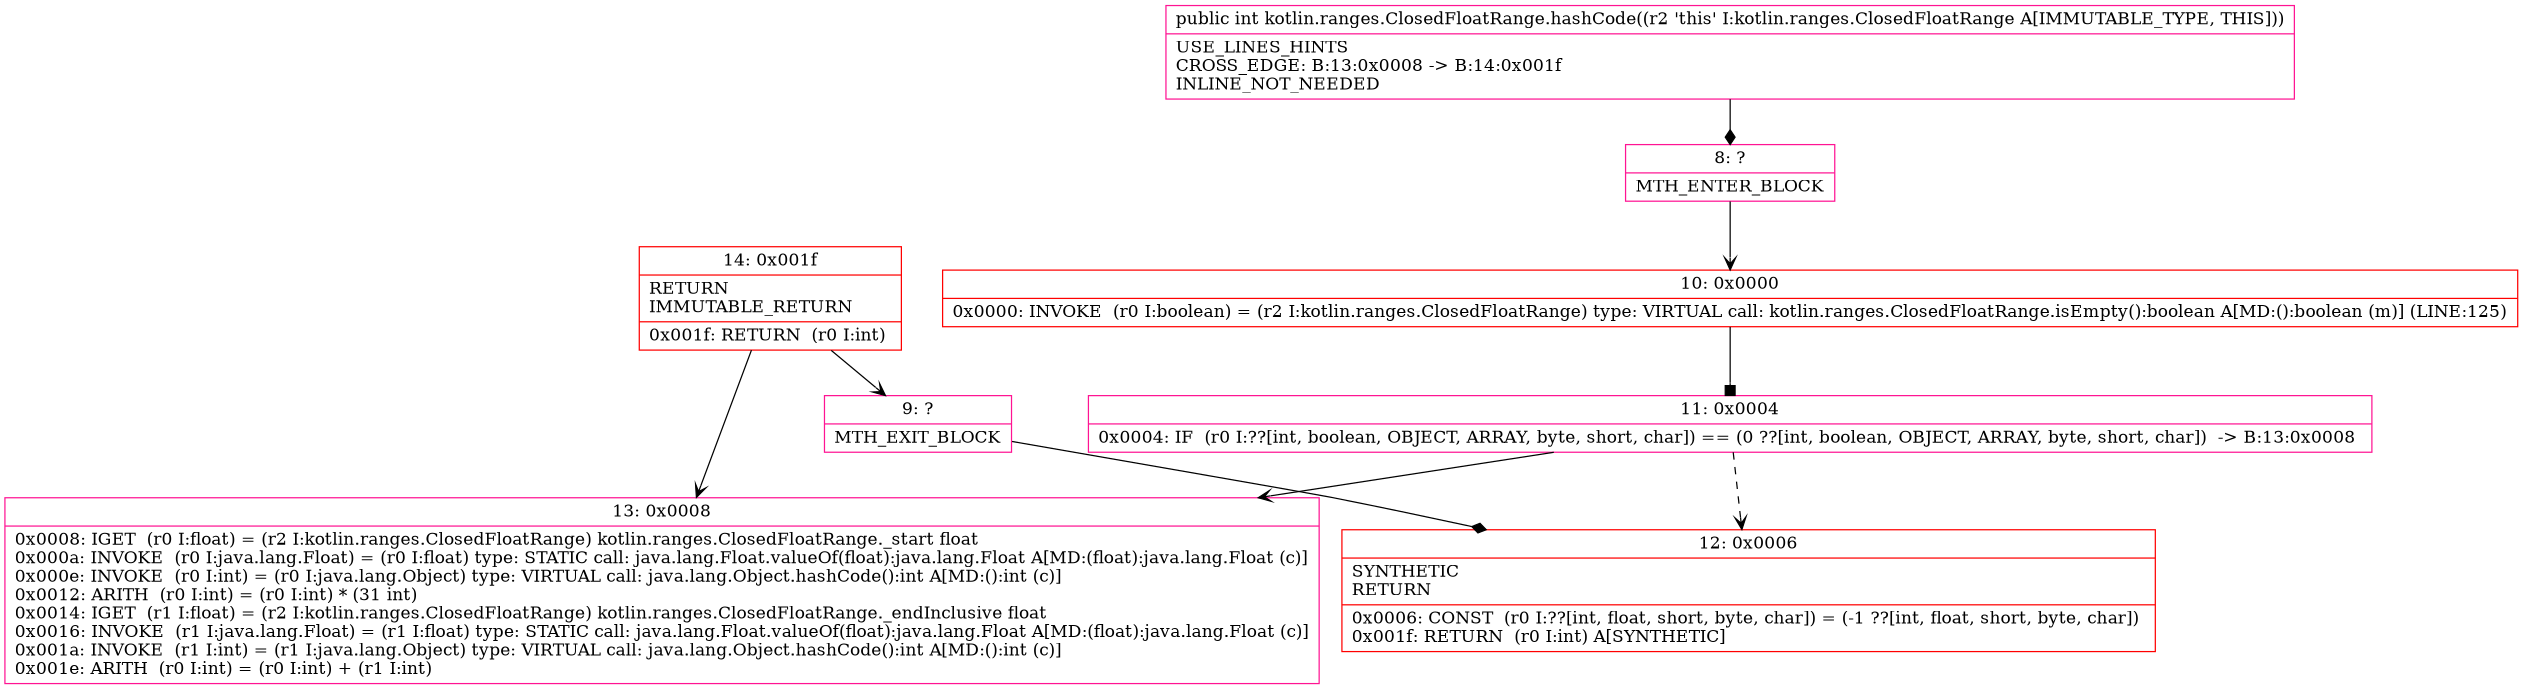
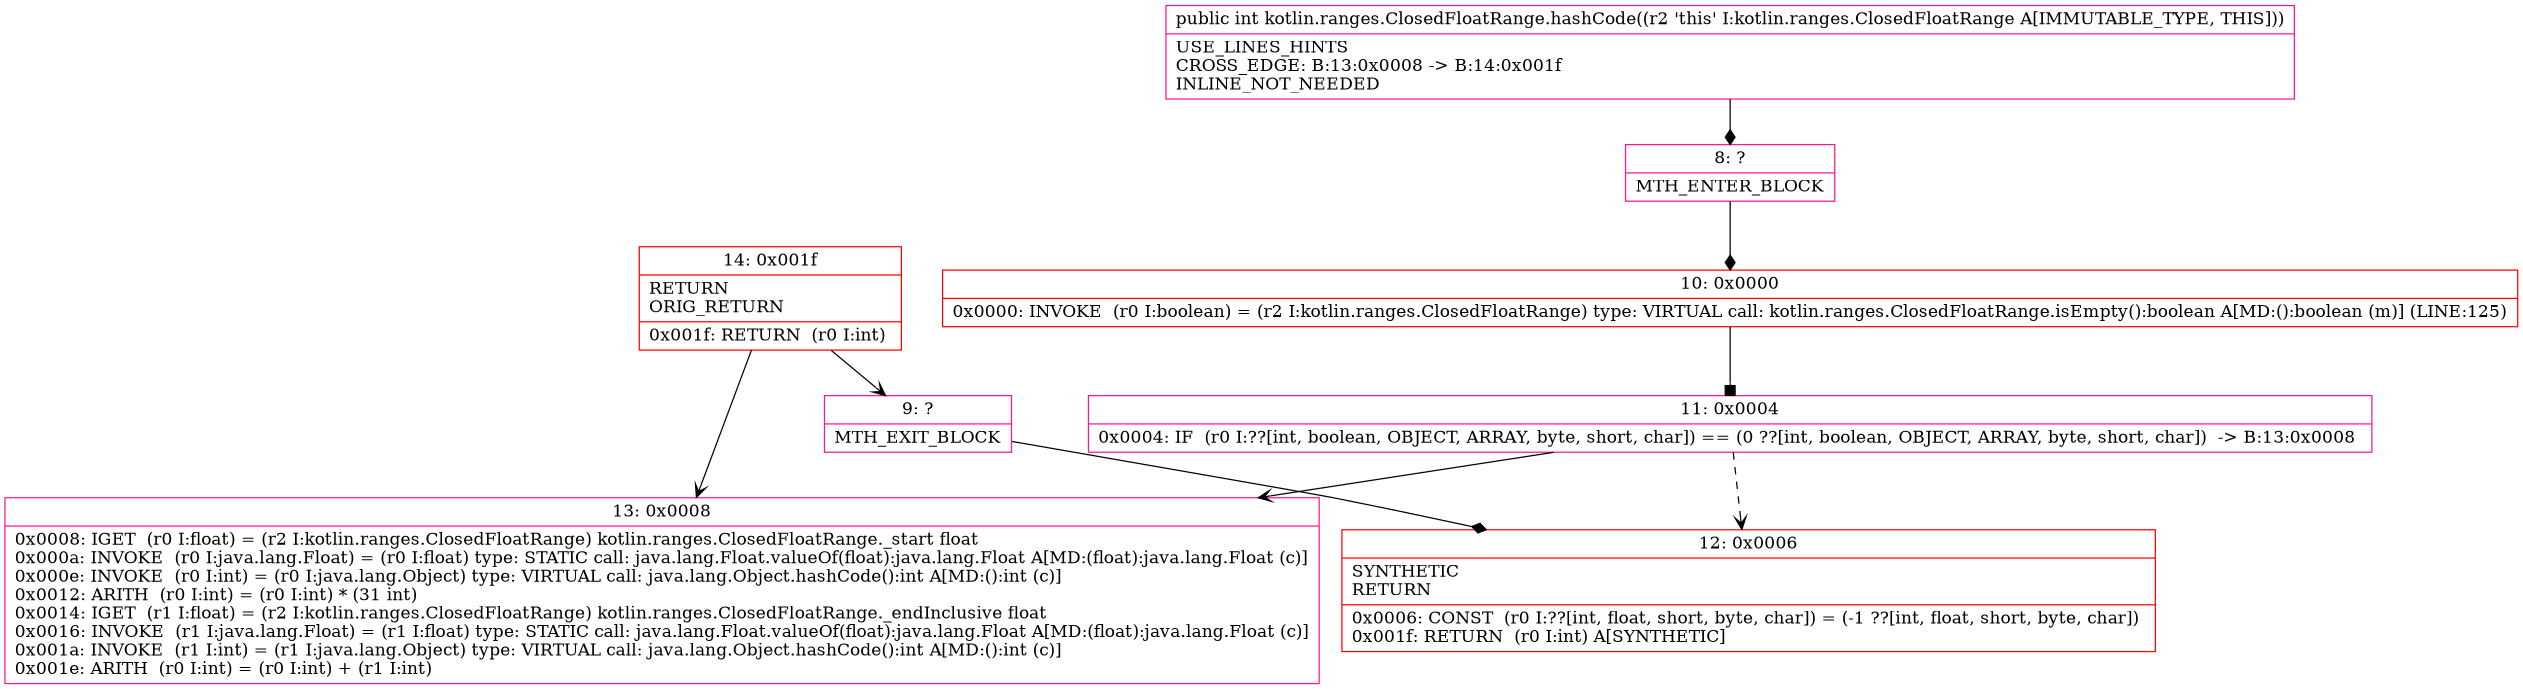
edge "8: ?" -> "10: 0x0000": arrowhead vee -> diamond
node "14: 0x001f": text "IMMUTABLE_RETURN" -> "ORIG_RETURN"
